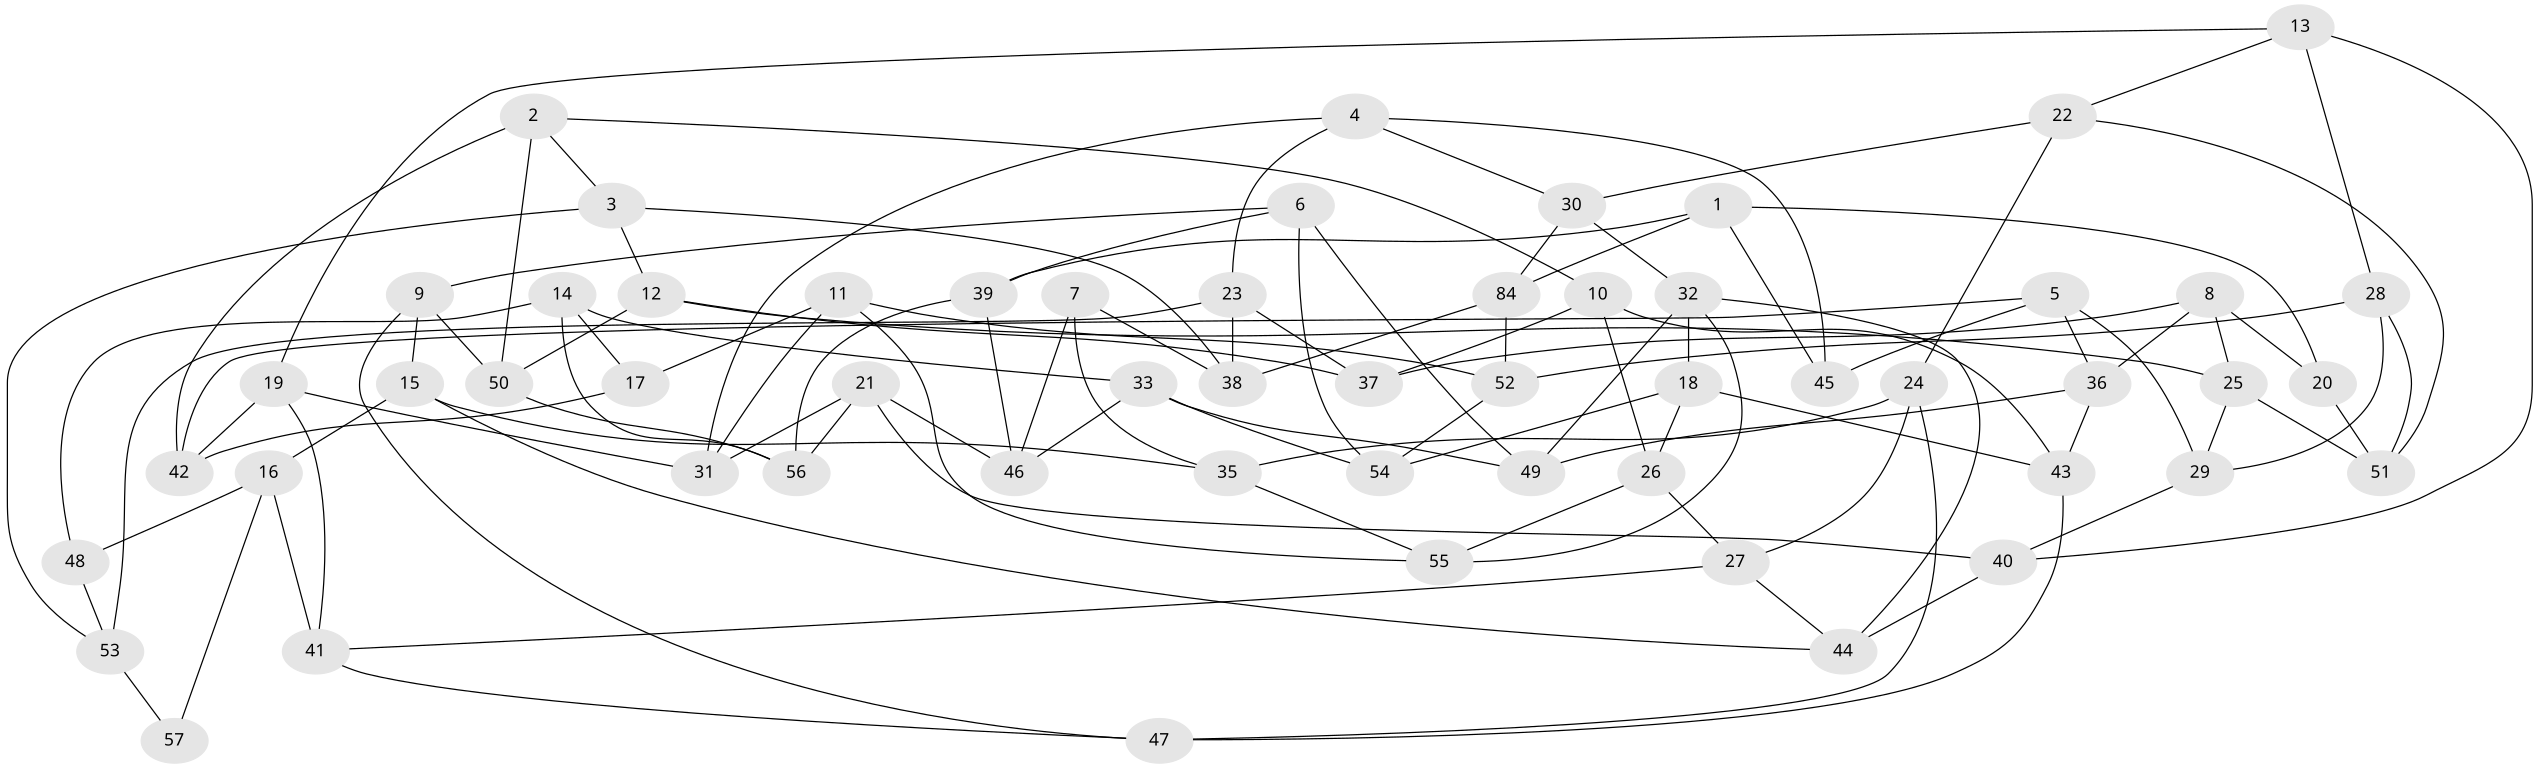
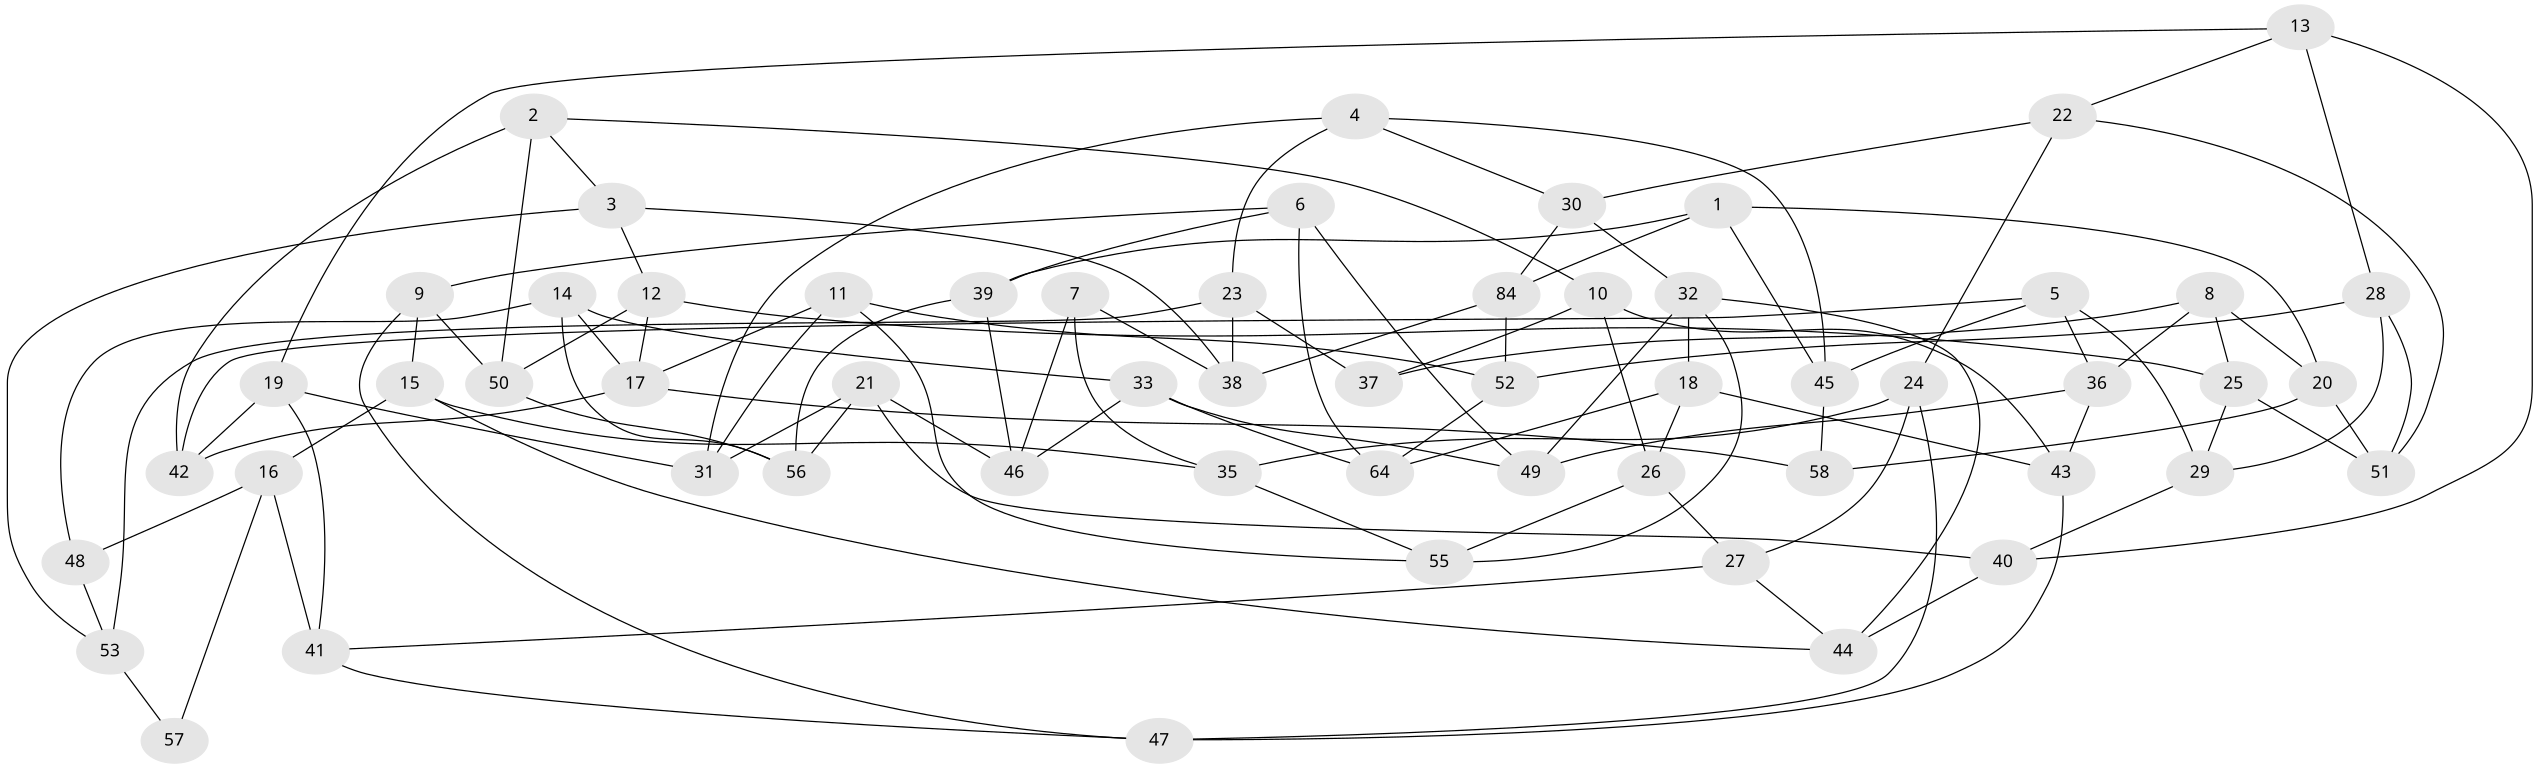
edge "12" -- "37": now "12" -- "17"
node "54": label "54" -> "64"
node "58": added
